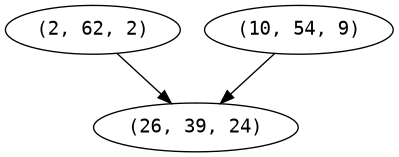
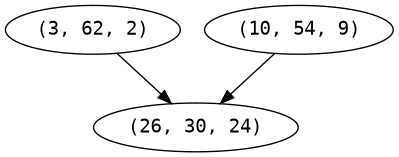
node "(2, 62, 2)": label "(2, 62, 2)" -> "(3, 62, 2)"
node "(26, 39, 24)": label "(26, 39, 24)" -> "(26, 30, 24)"
